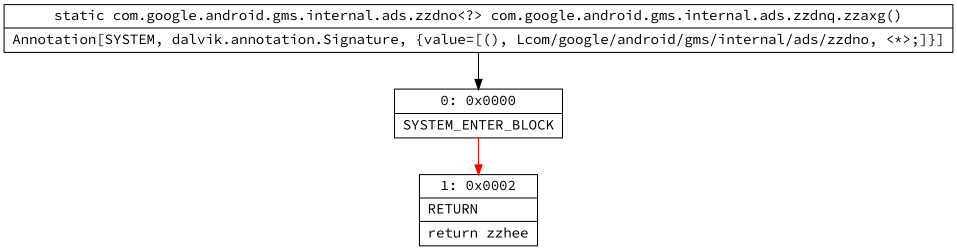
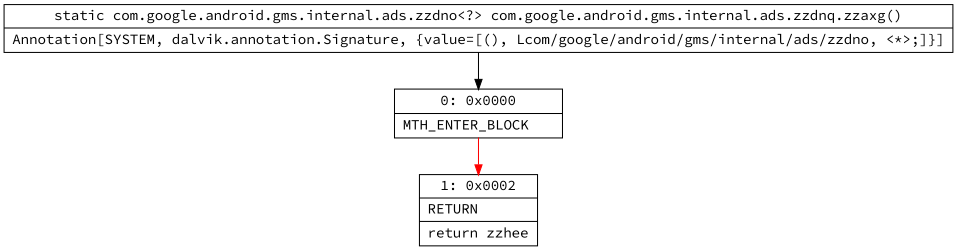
node "0: 0x0000": text "SYSTEM_ENTER_BLOCK" -> "MTH_ENTER_BLOCK"
